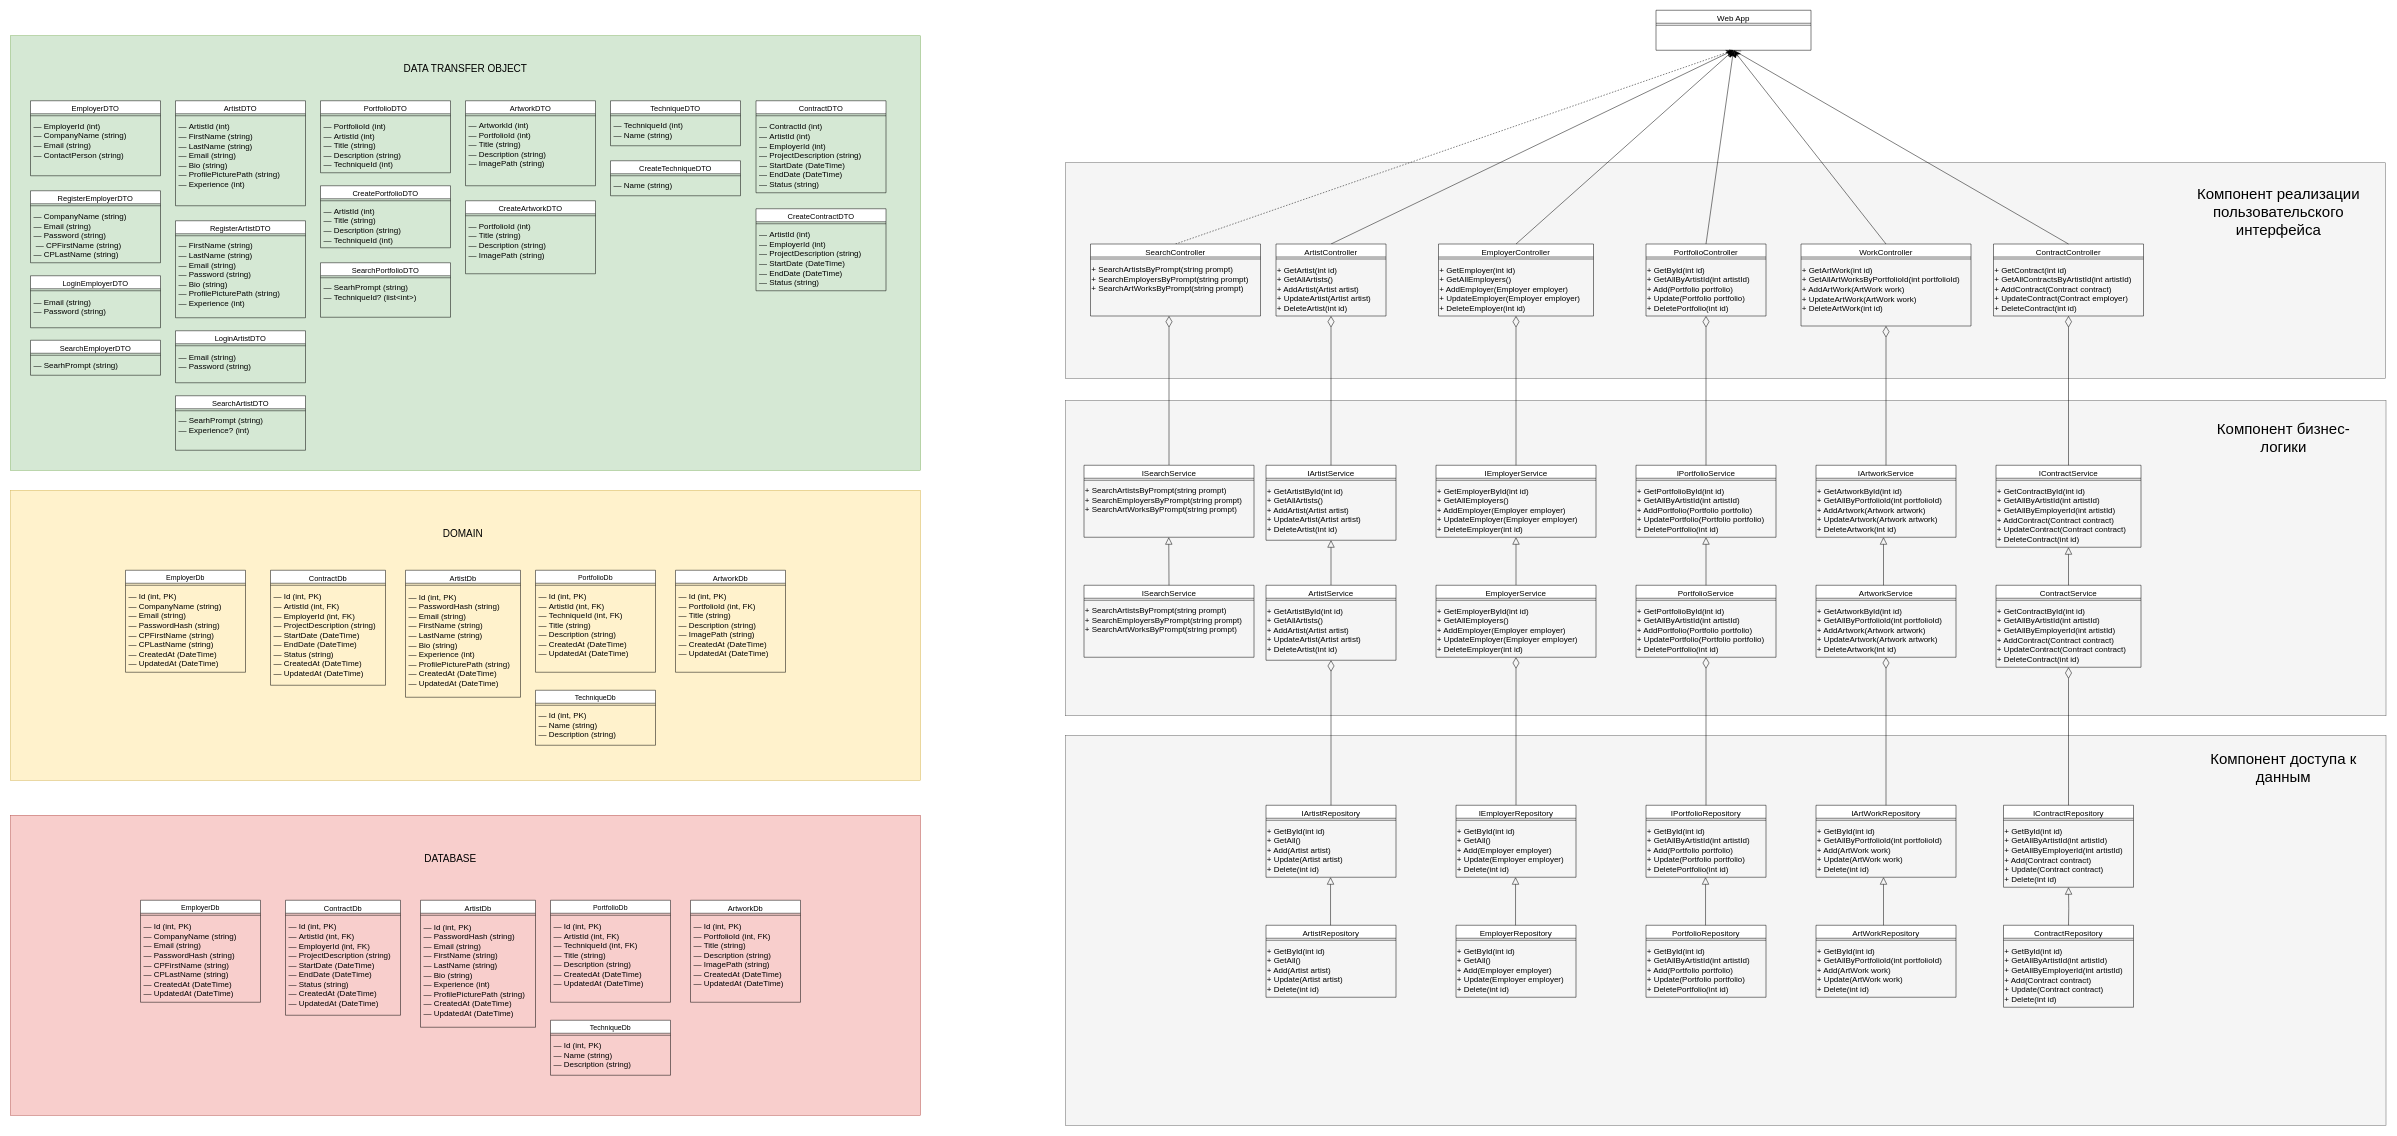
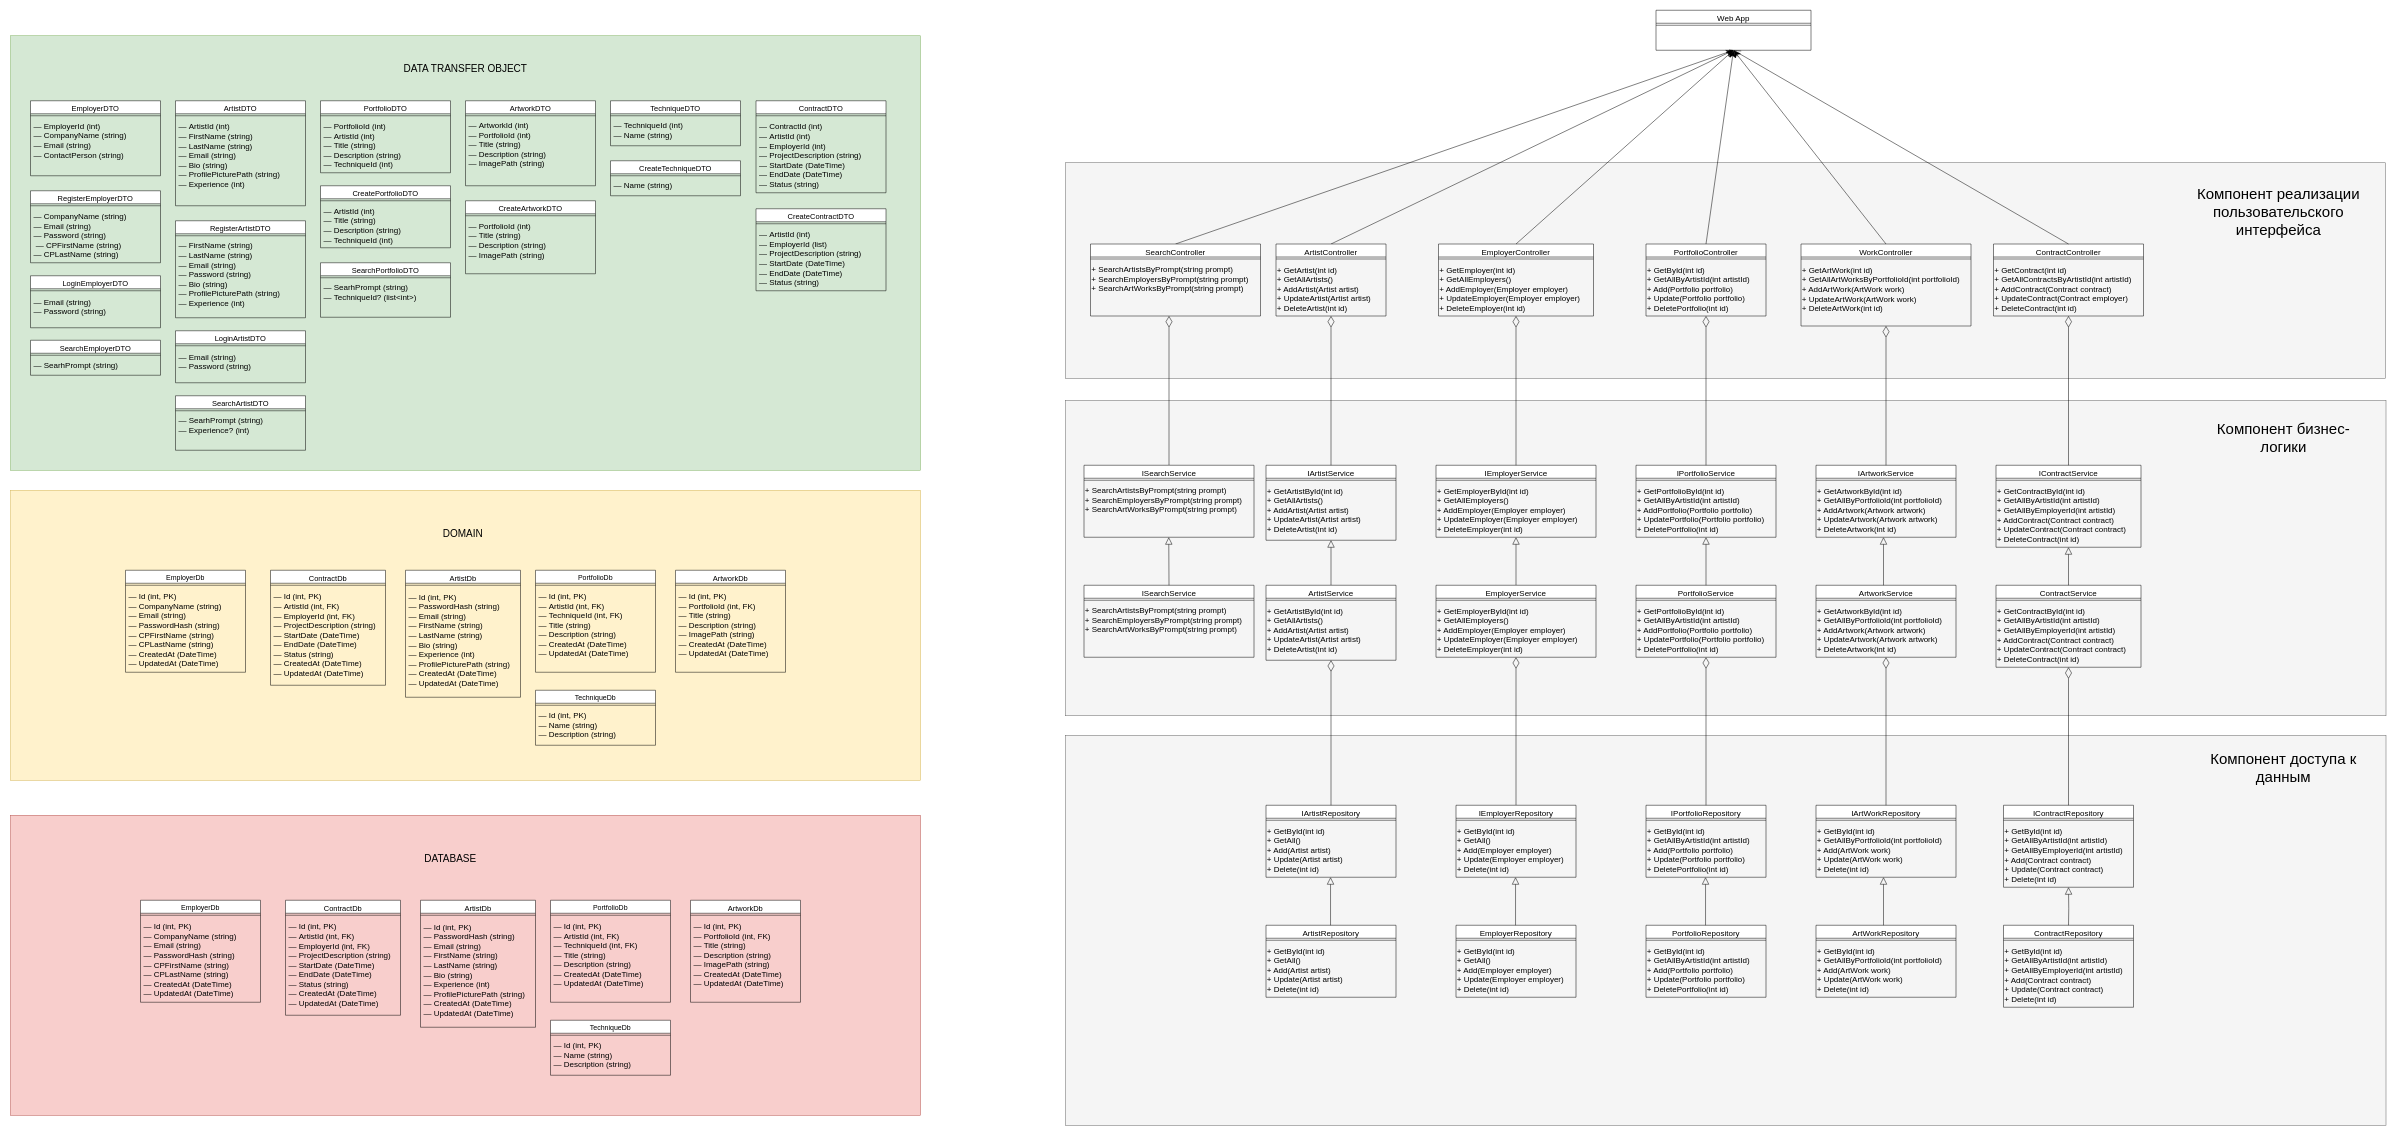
edge "SearchController" -> "Web App": style dashed -> solid
node "— ArtistId (int) — EmployerId (int) — ProjectDescription (string) — StartDate (DateTime) — EndDate (DateTime) — Status (string)": label "— ArtistId (int) — EmployerId (int) — ProjectDescription (string) — StartDate (DateTime) — EndDate (DateTime) — Status (string)" -> "— ArtistId (int) — EmployerId (list) — ProjectDescription (string) — StartDate (DateTime) — EndDate (DateTime) — Status (string)"
